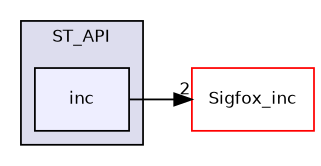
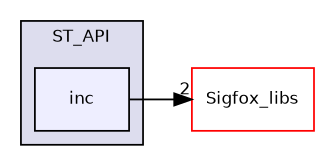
node "Sigfox_inc": label "Sigfox_inc" -> "Sigfox_libs"
